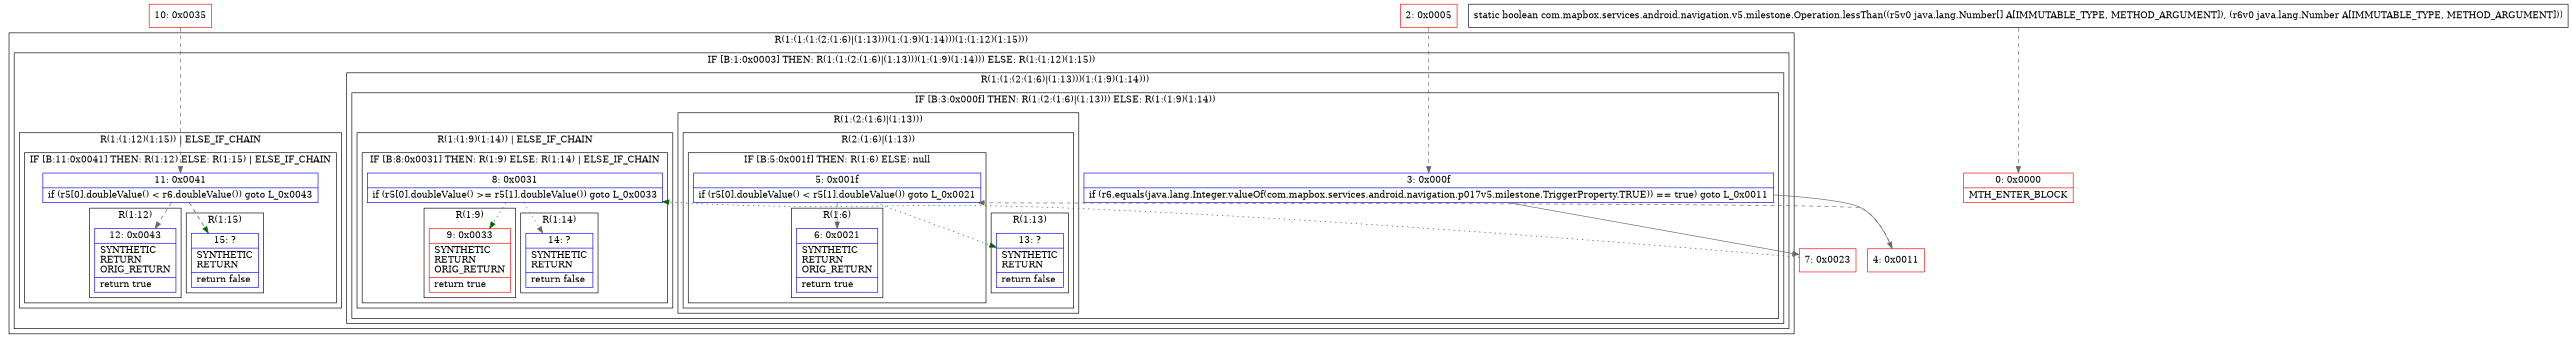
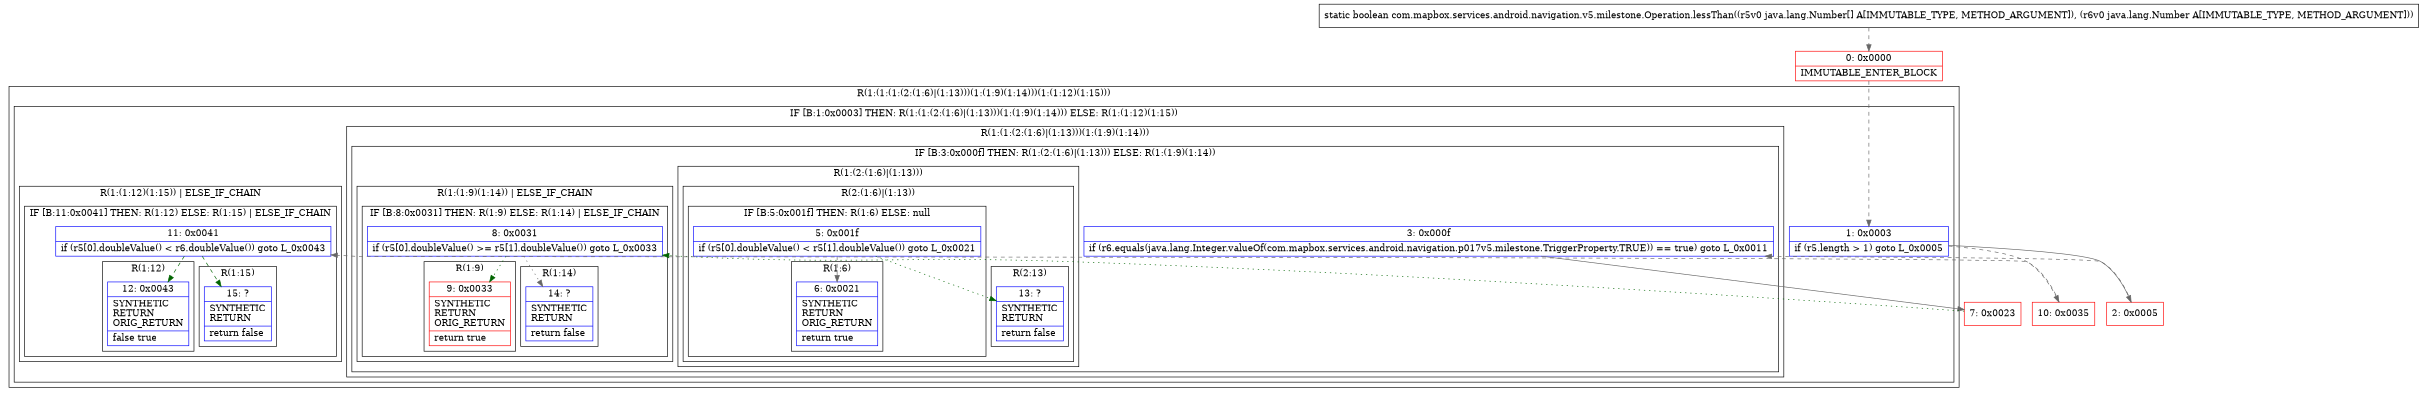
node "0: 0x0000": text "MTH_ENTER_BLOCK" -> "IMMUTABLE_ENTER_BLOCK"
edge "11: 0x0041" -> "12: 0x0043": color gray40 -> darkgreen
cluster "R(1:13)": label "R(1:13)" -> "R(2:13)"
node "1: 0x0003": added
node "4: 0x0011": removed
node "12: 0x0043": text "return true" -> "false true"
